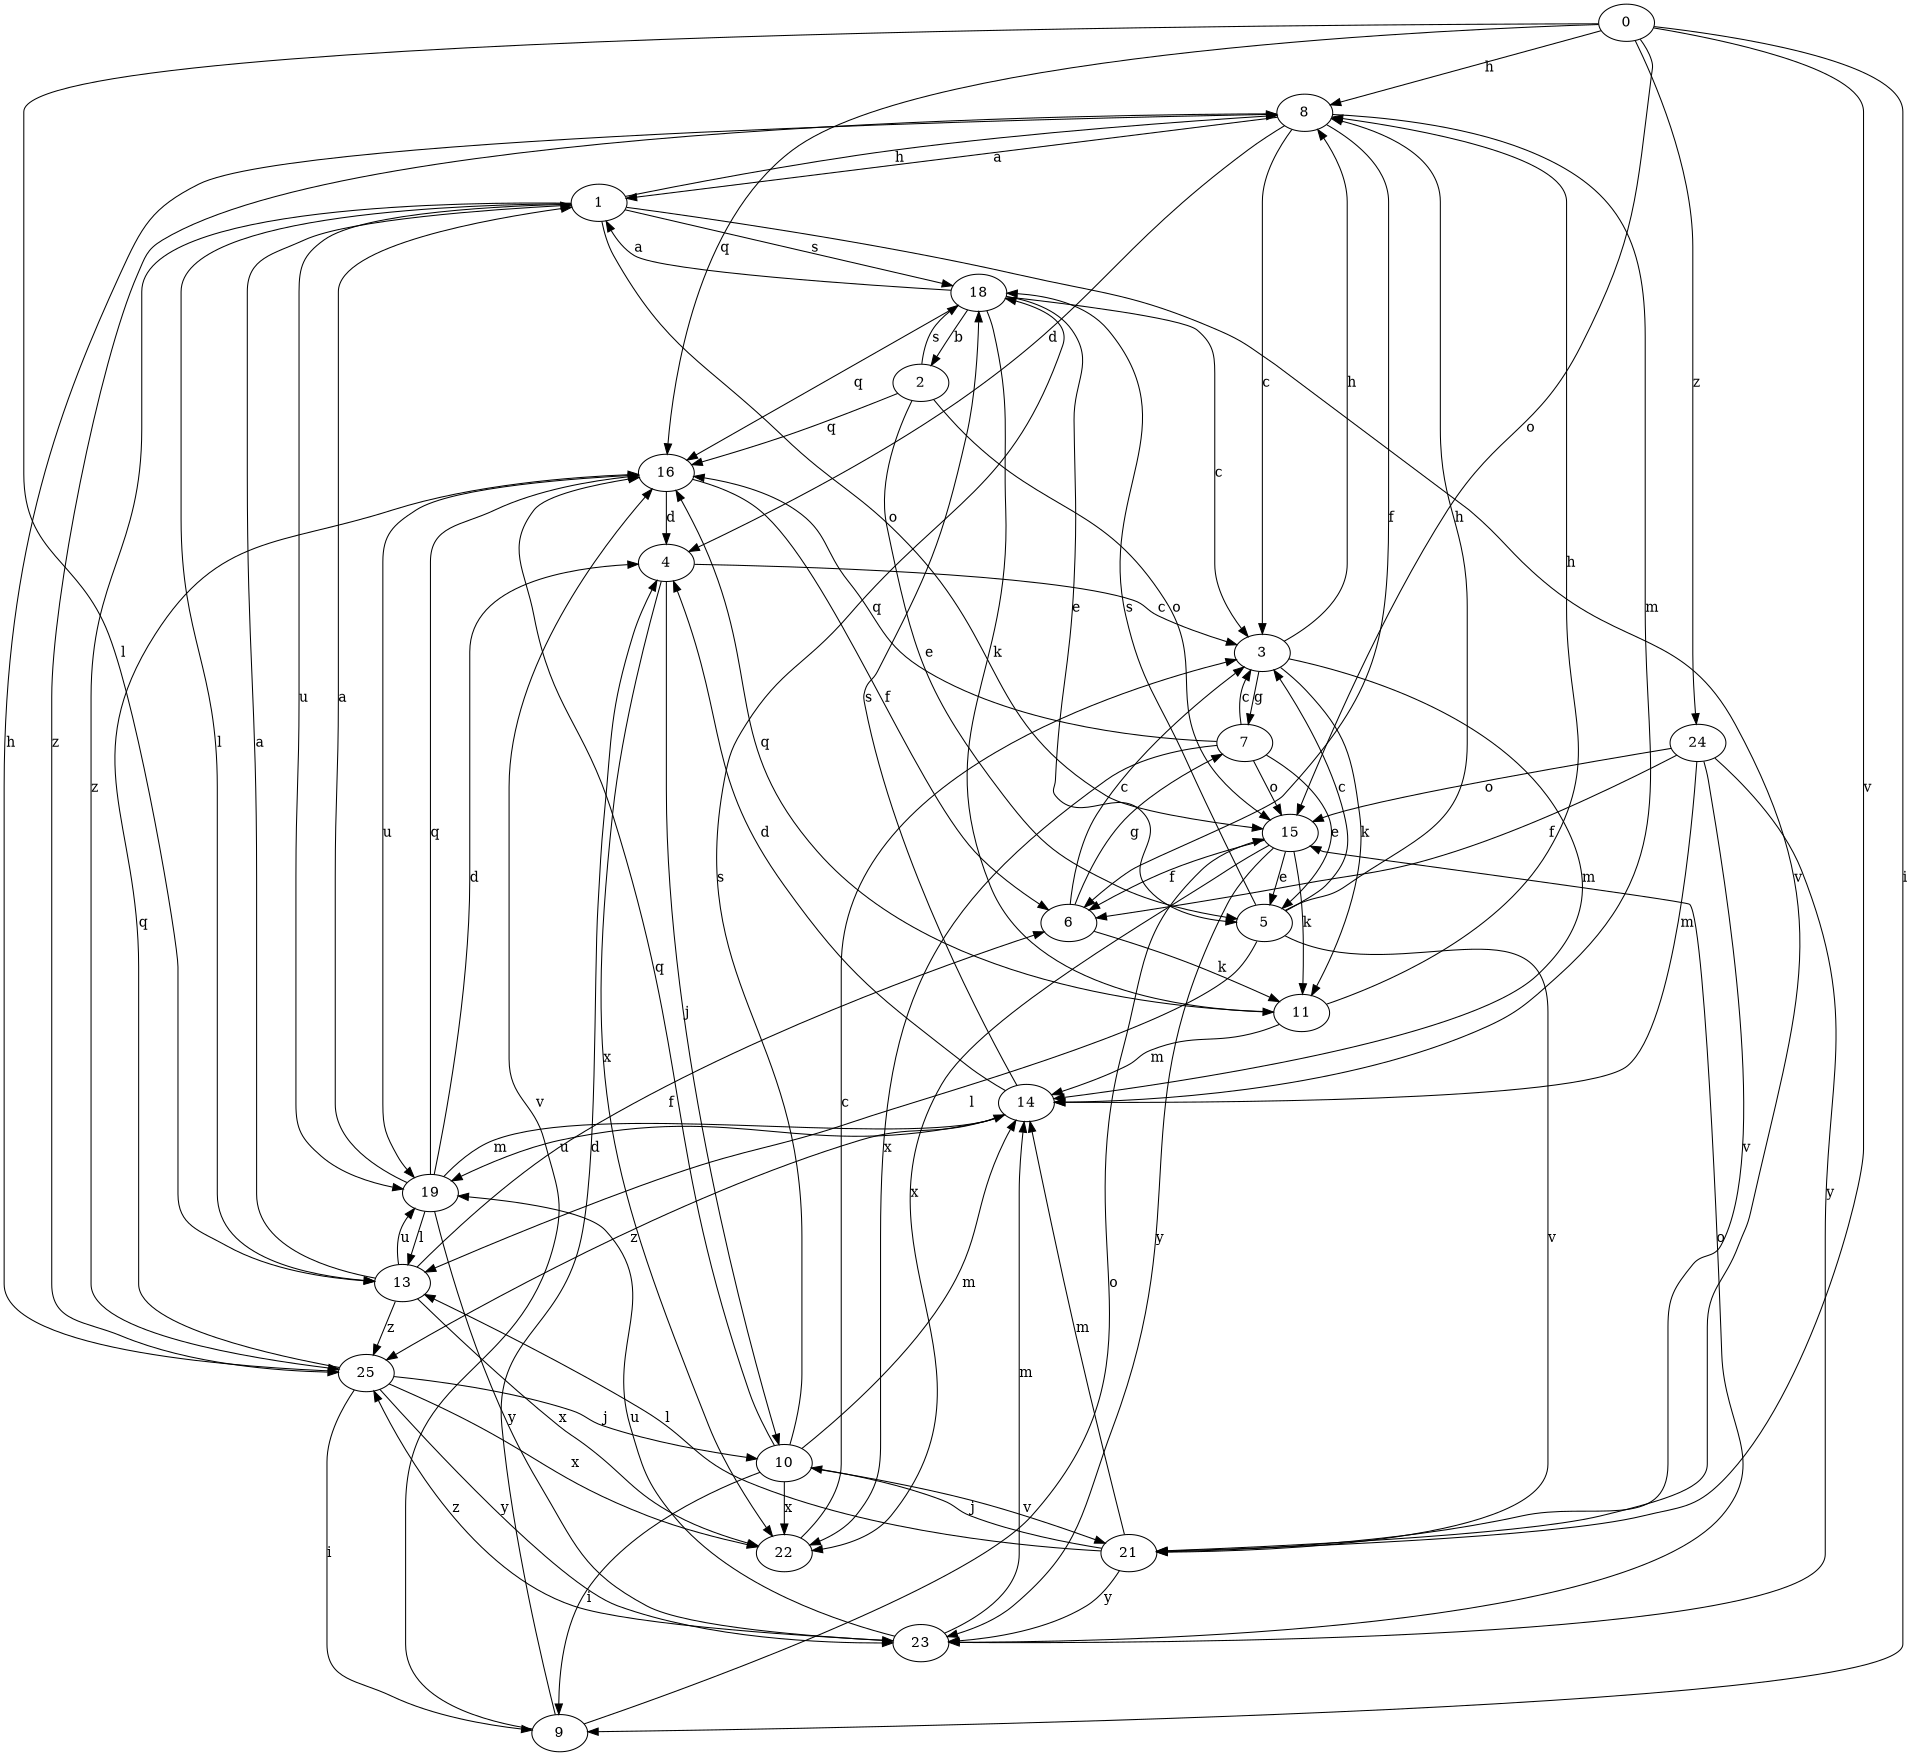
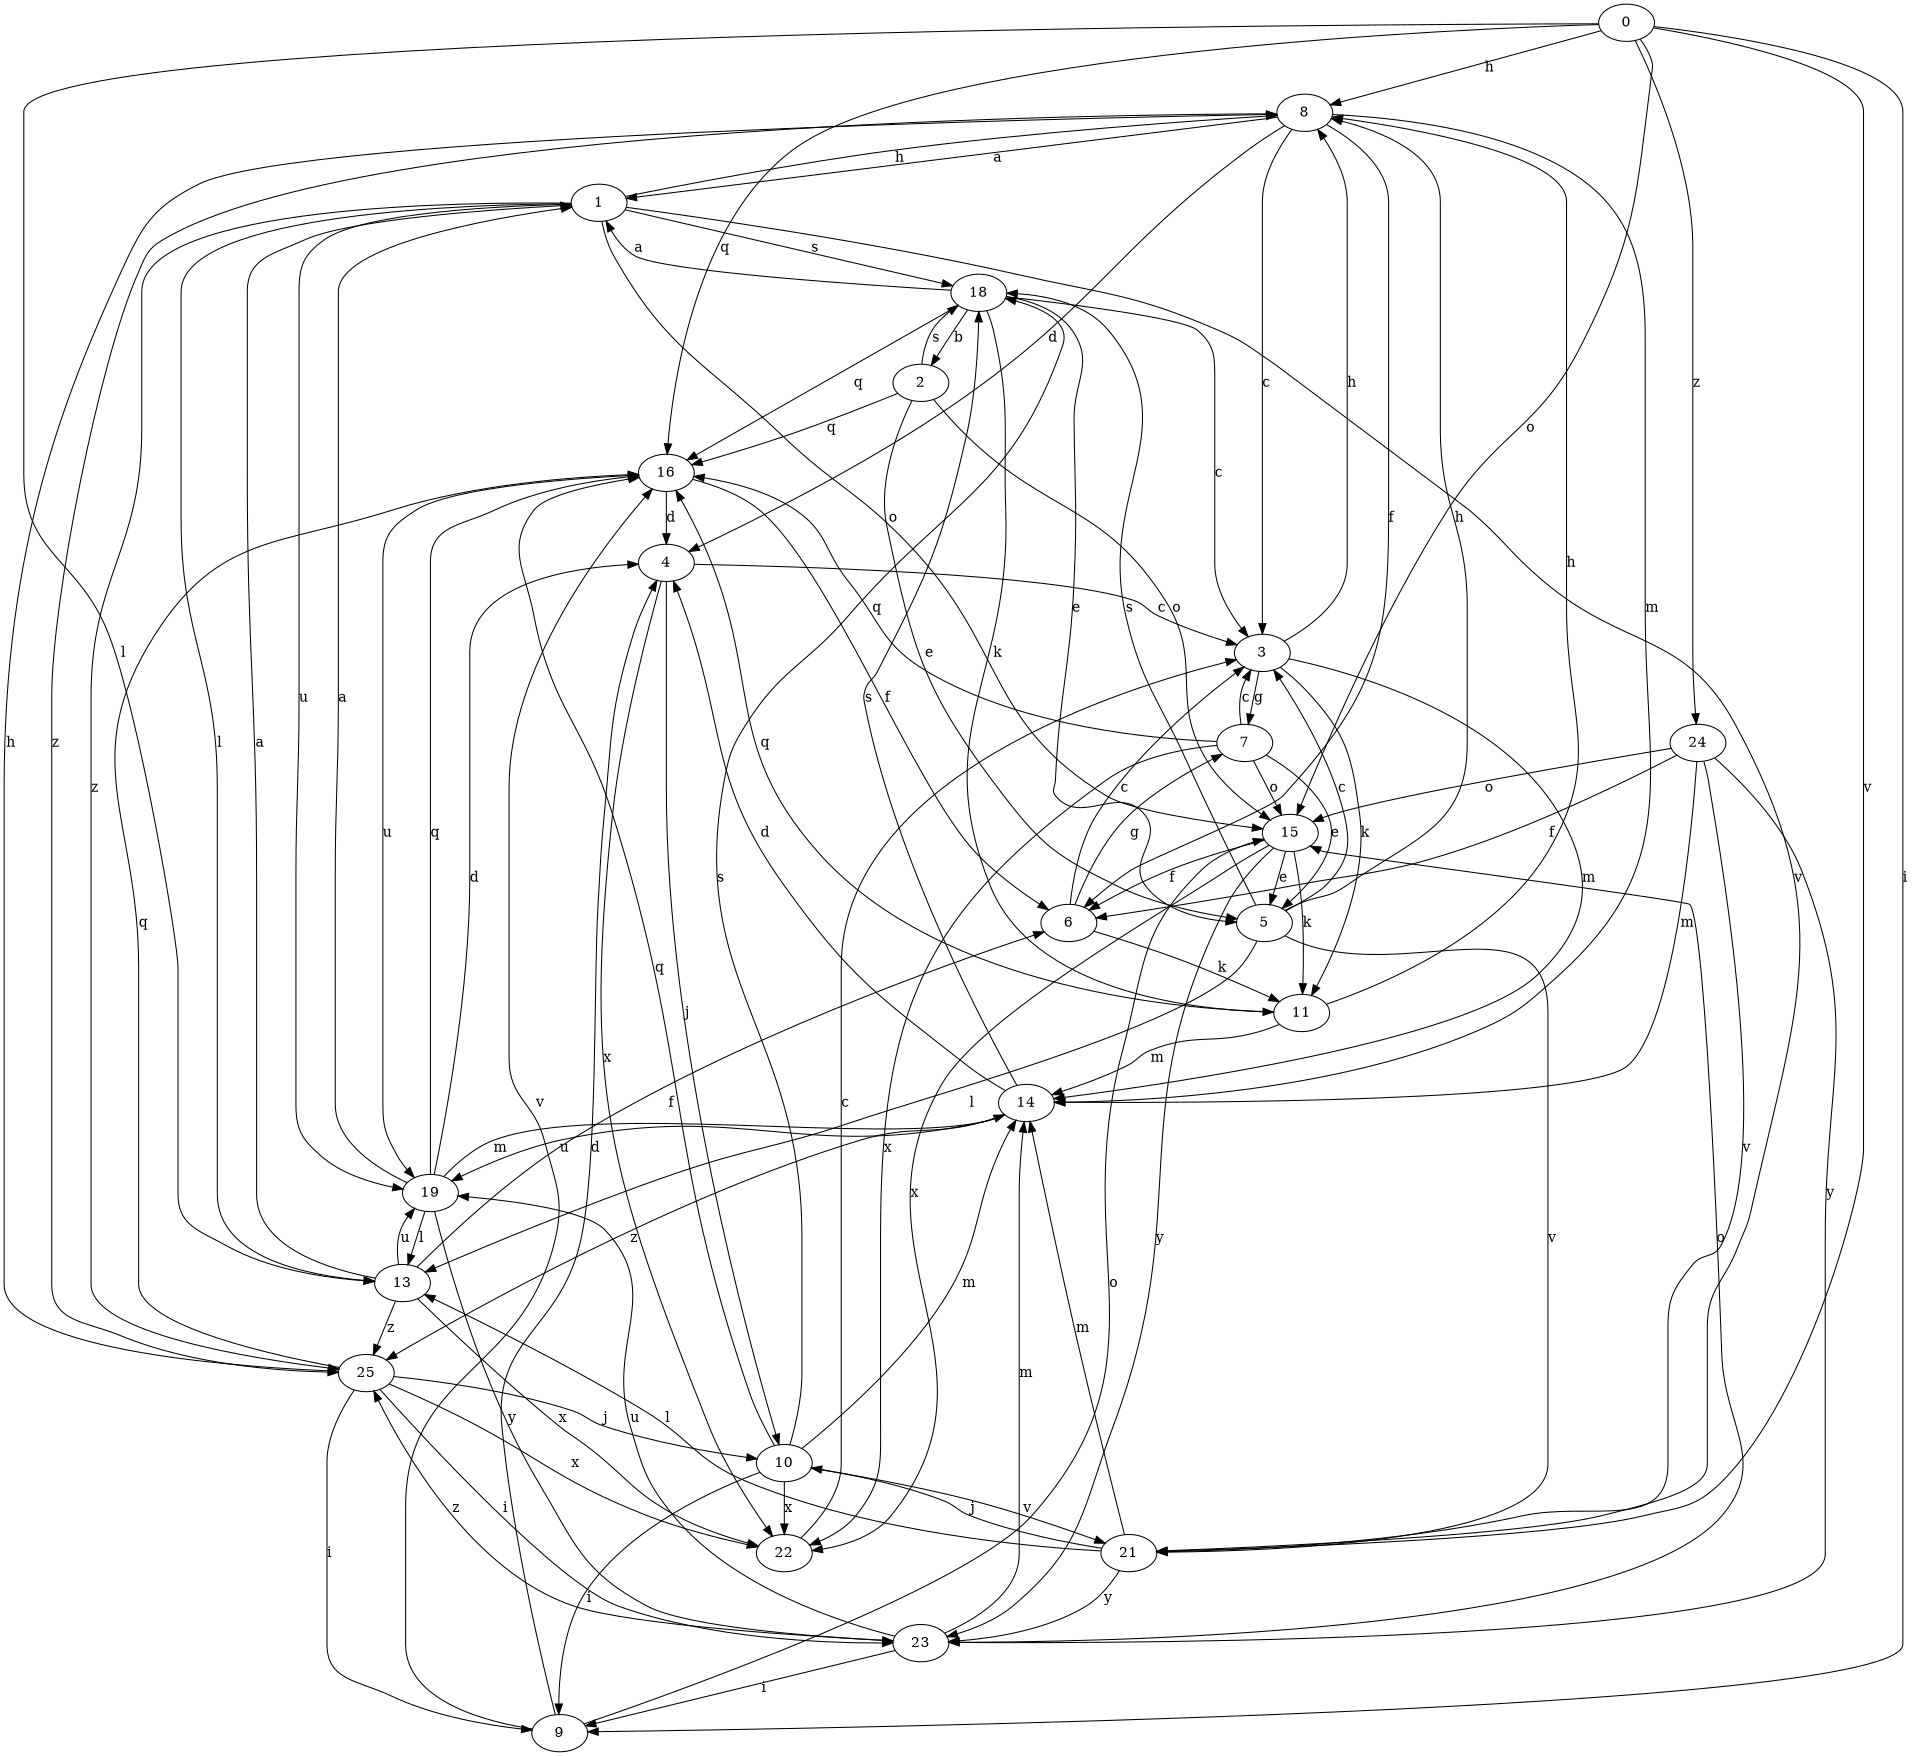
edge "25" -> "23": label "y" -> "i"
edge "23" -> "9": added, label "i"
